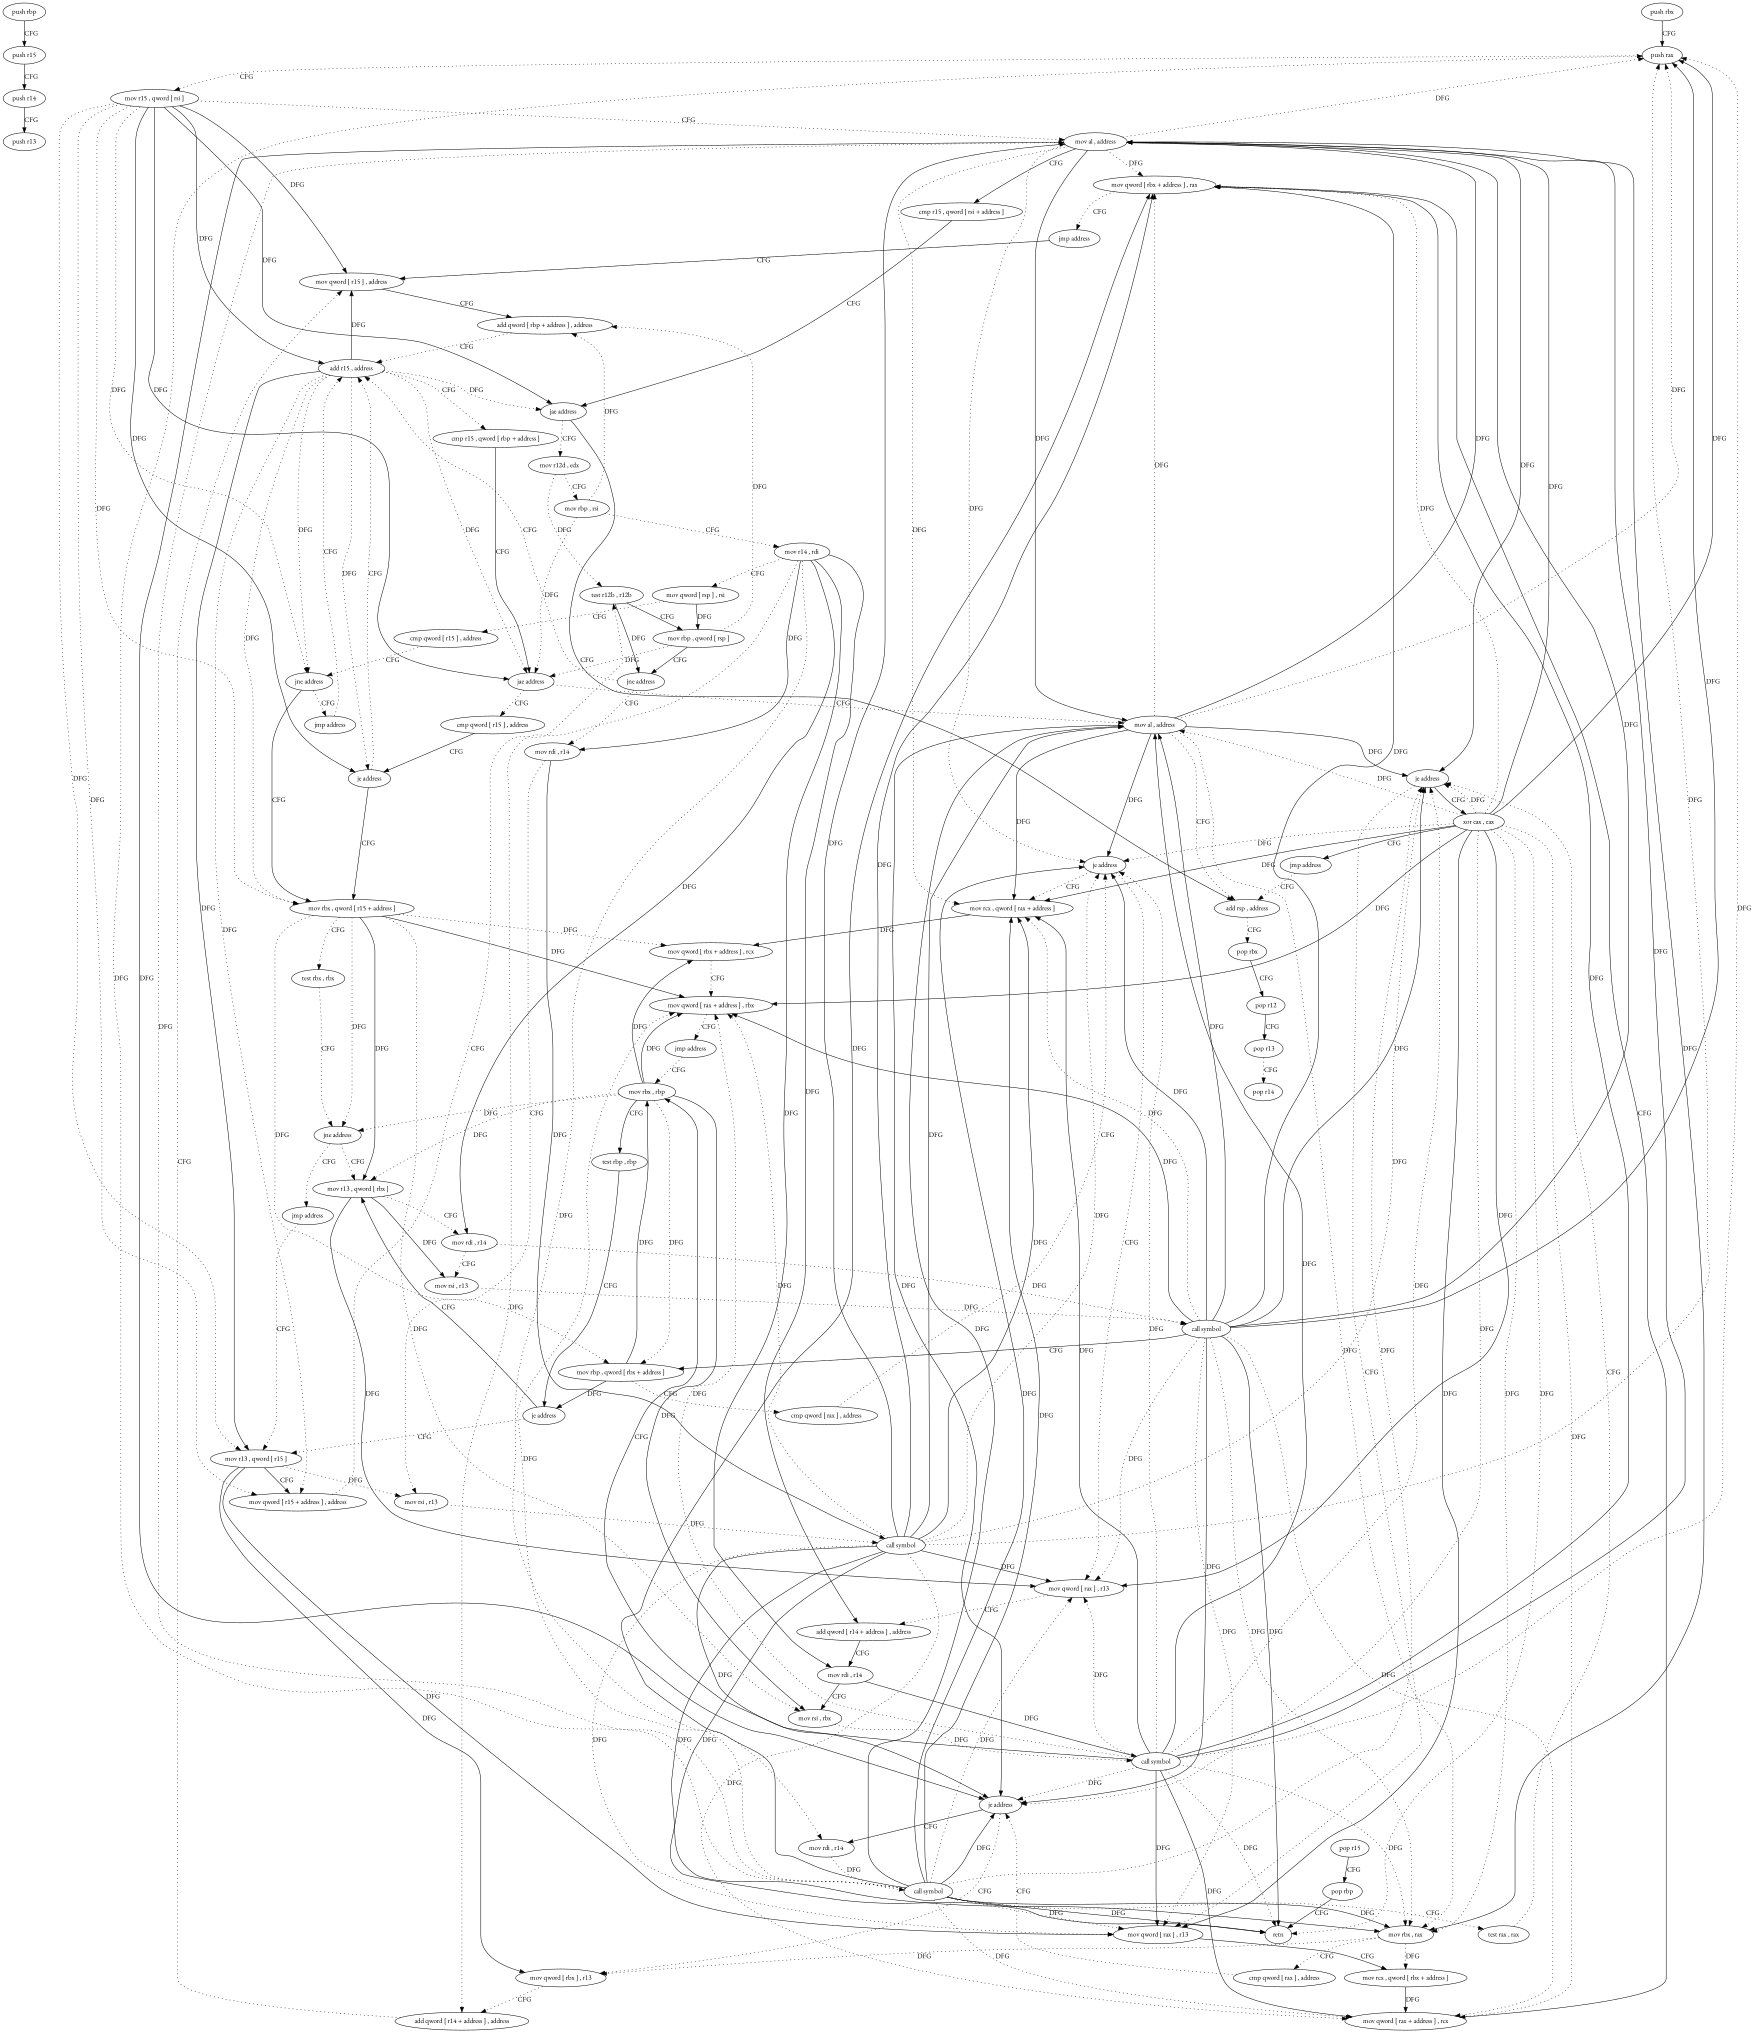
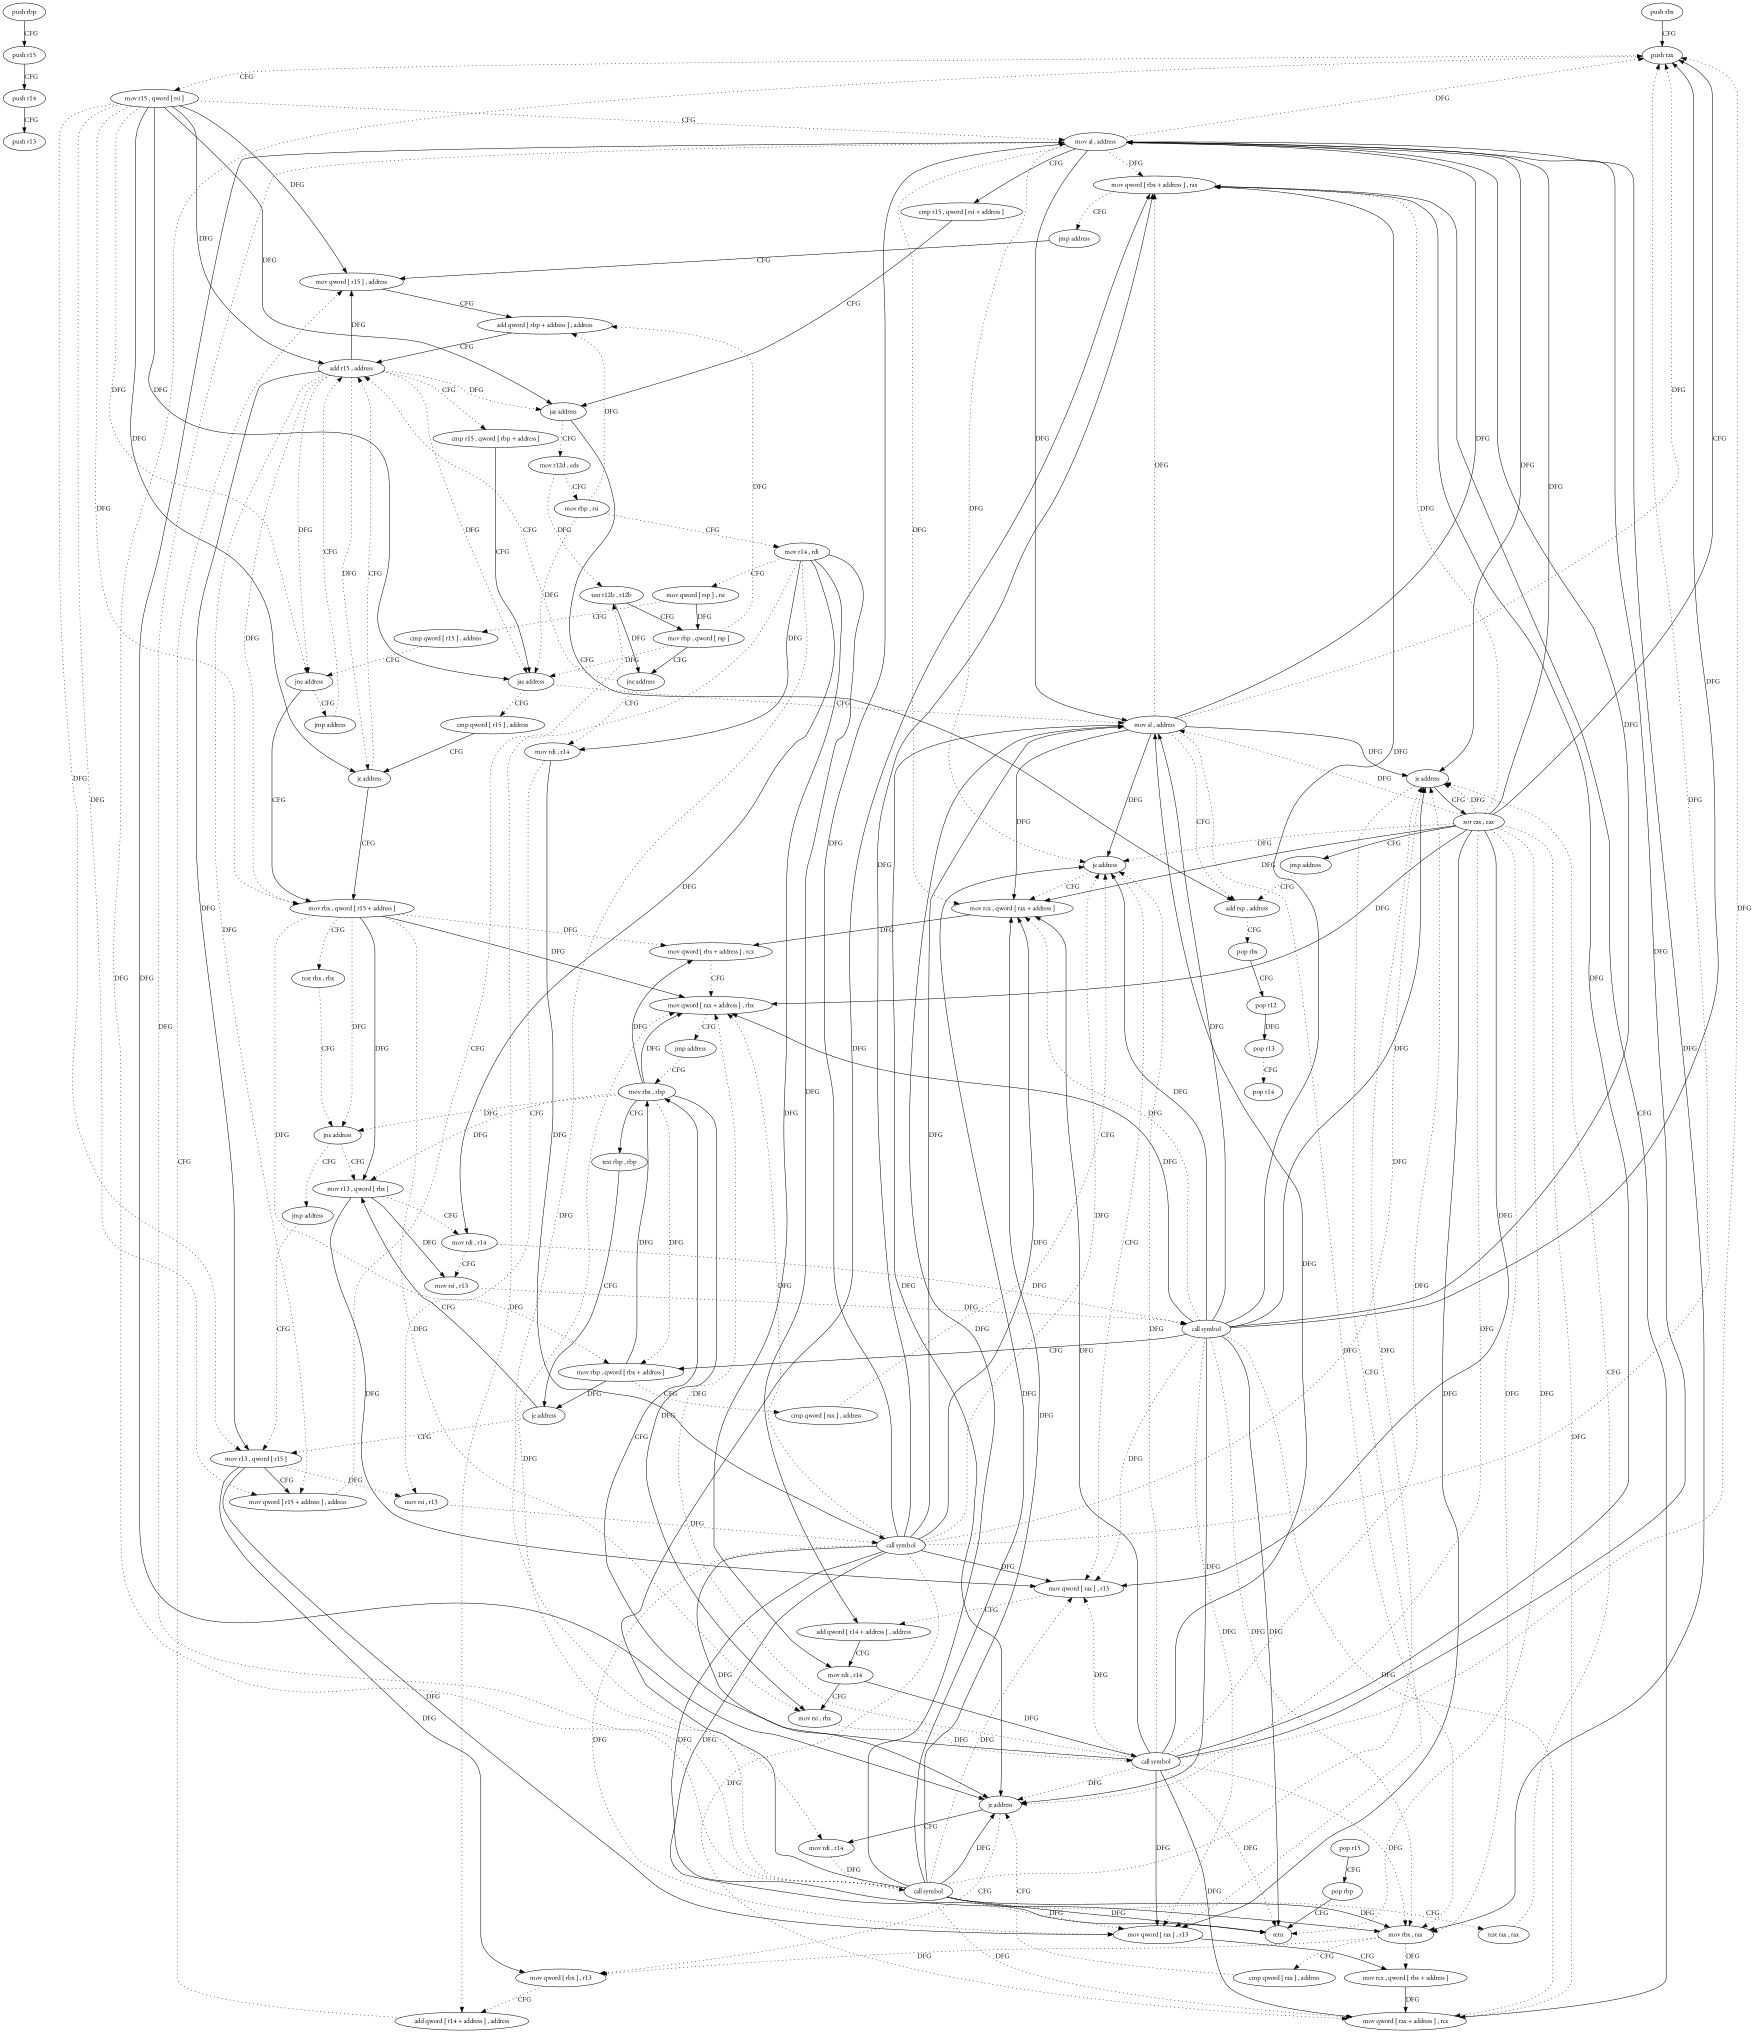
edge "add qword [ rbp + address ] , address" -> "add r15 , address": style dotted -> solid
edge "xor eax , eax" -> "push rax": label "DFG" -> "CFG"
edge "pop r12" -> "pop r13": label "CFG" -> "DFG"
